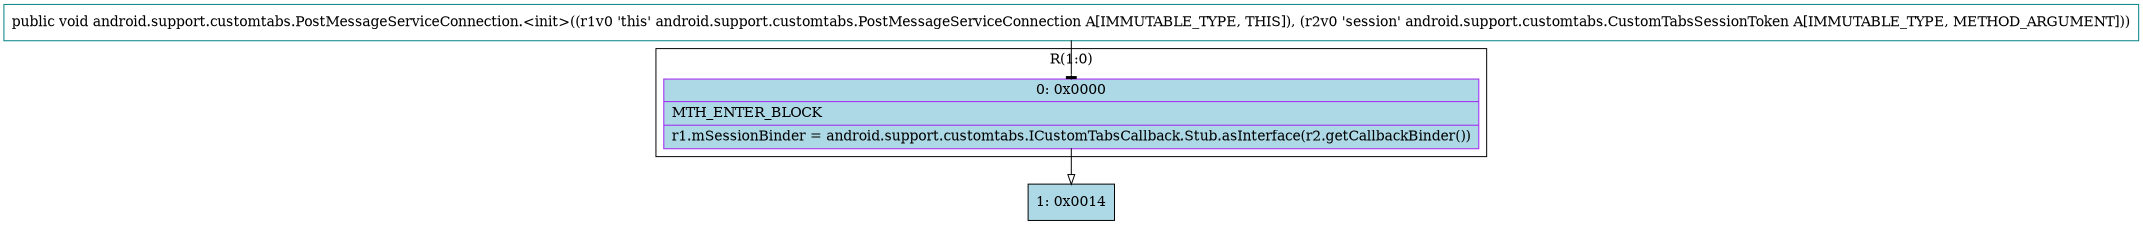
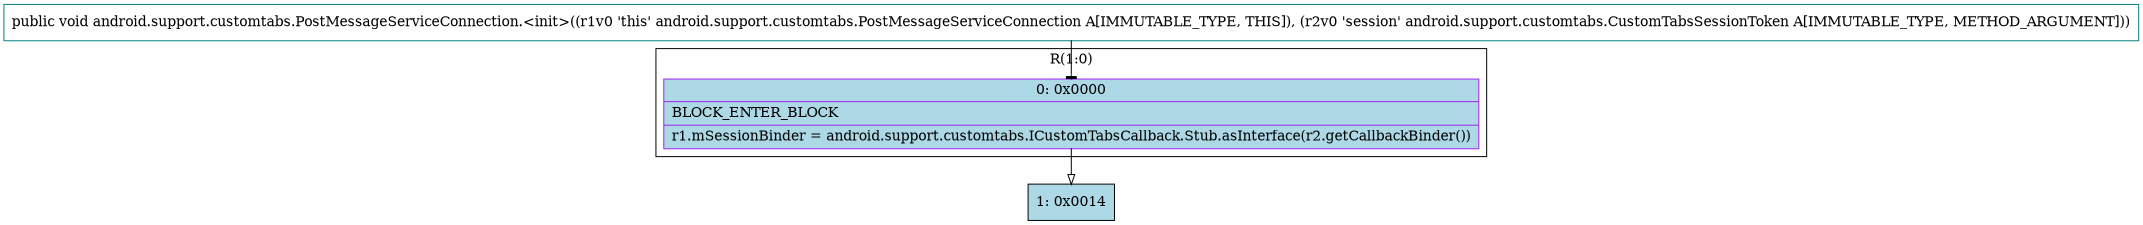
node "0: 0x0000": text "MTH_ENTER_BLOCK" -> "BLOCK_ENTER_BLOCK"
